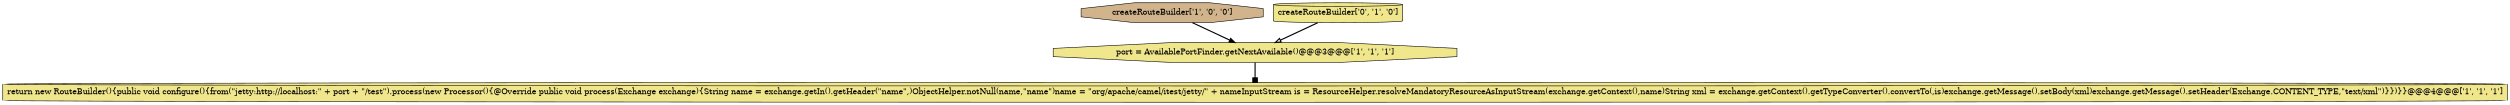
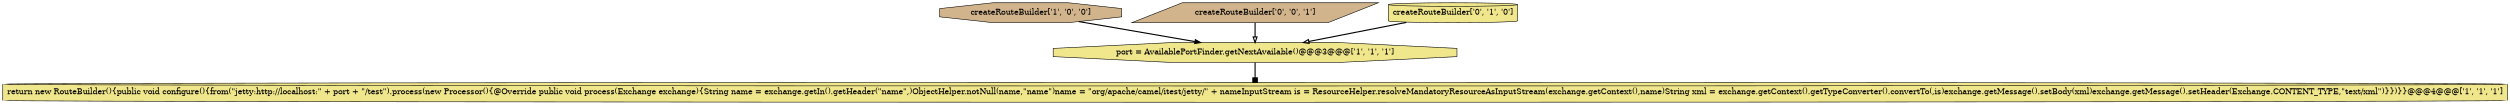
node "createRouteBuilder['0', '0', '1']": added
